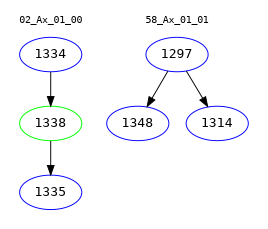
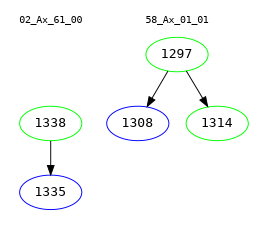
cluster "02_Ax_01_00": label "02_Ax_01_00" -> "02_Ax_61_00"
node "1334": removed
node "1297": color blue -> green
node "1348": label "1348" -> "1308"
node "1314": color blue -> green
